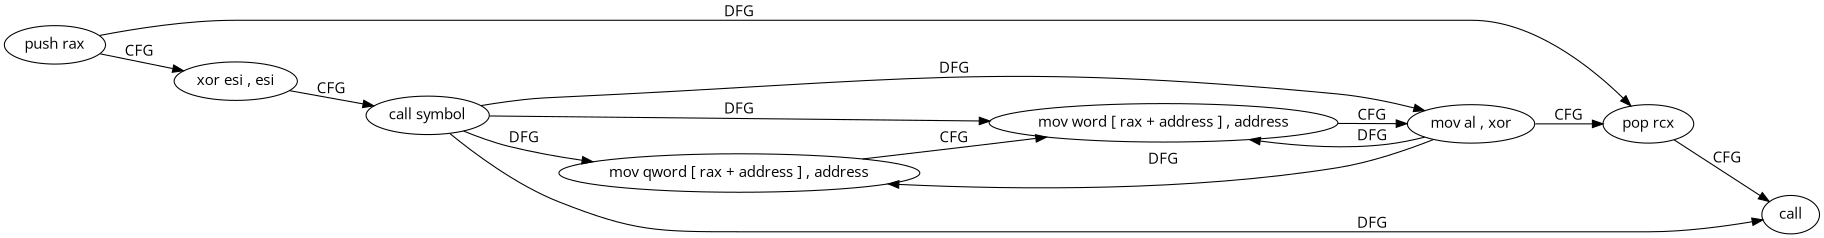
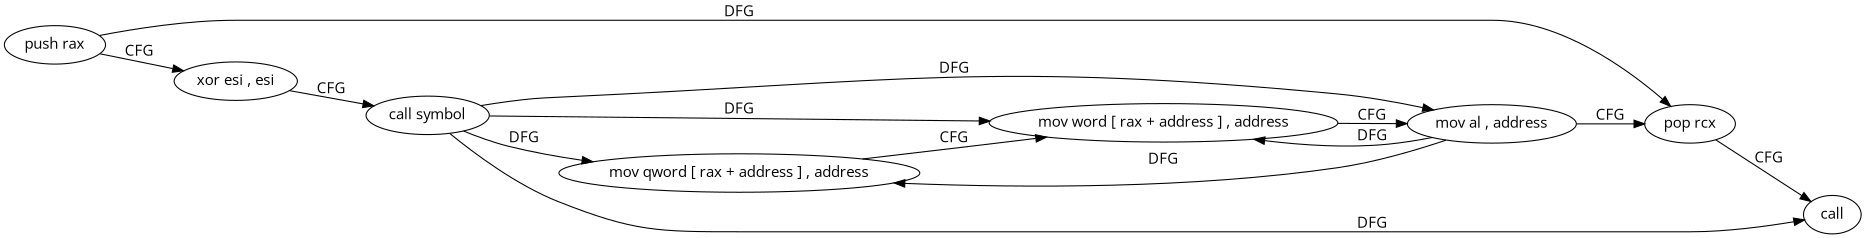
node "mov al , xor": label "mov al , xor" -> "mov al , address"
